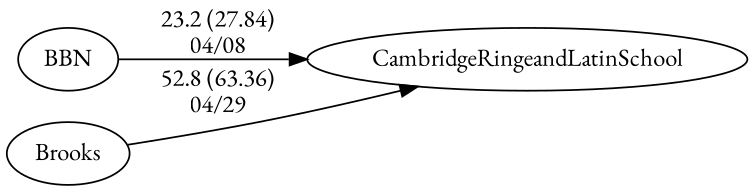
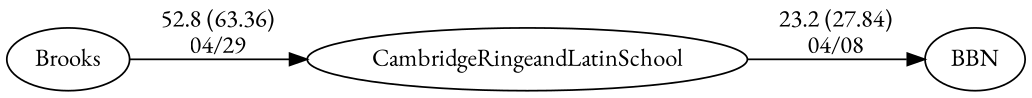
edge "BBN" -> "CambridgeRingeandLatinSchool": reversed
